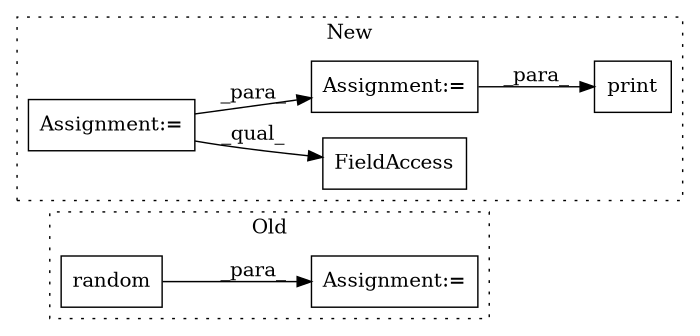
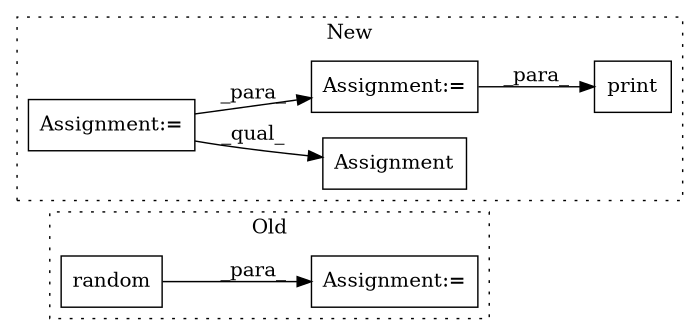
node "FieldAccess": label "FieldAccess" -> "Assignment"
